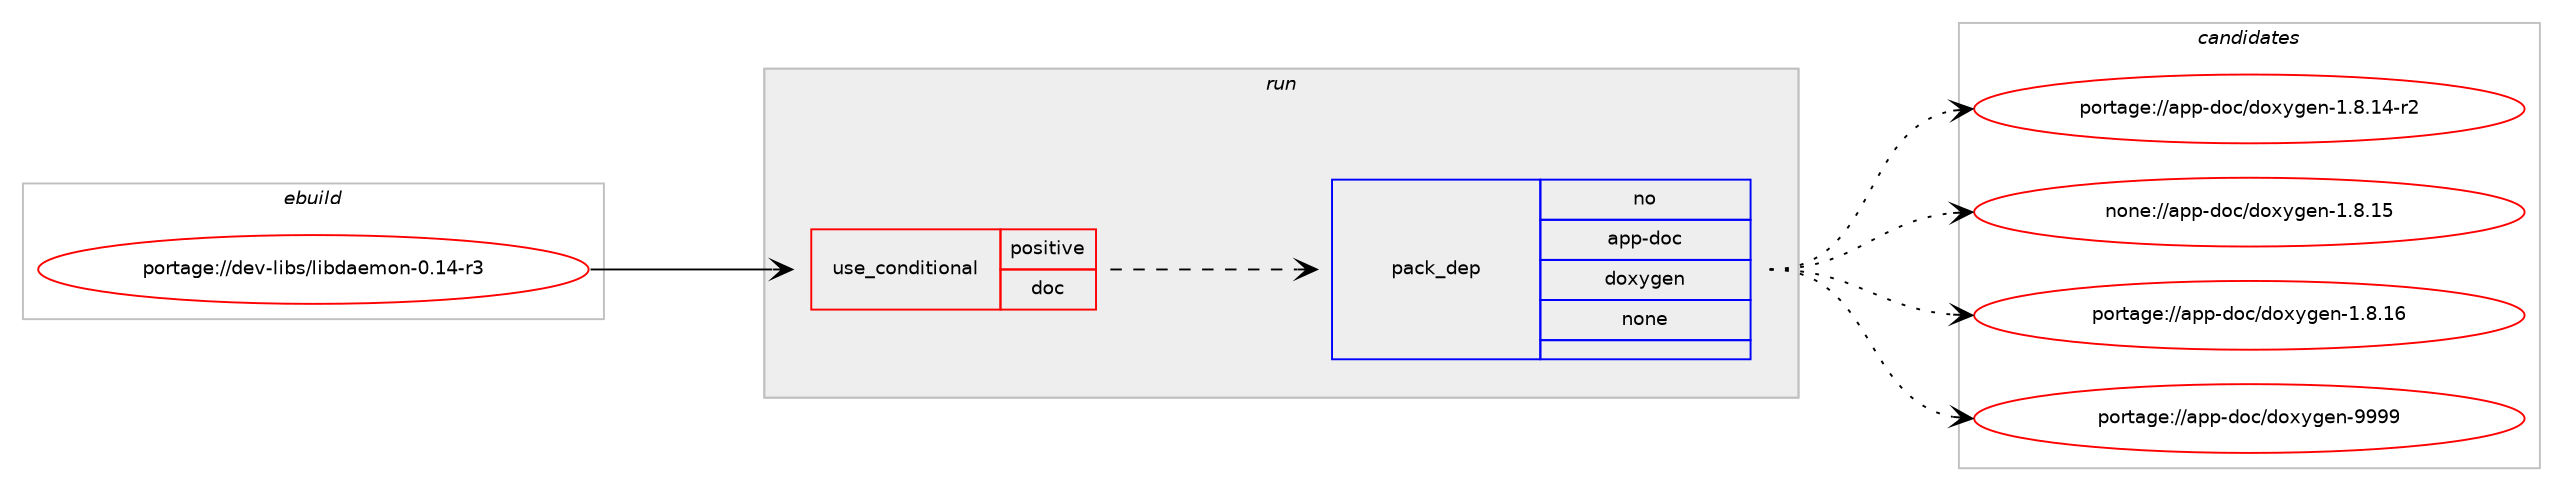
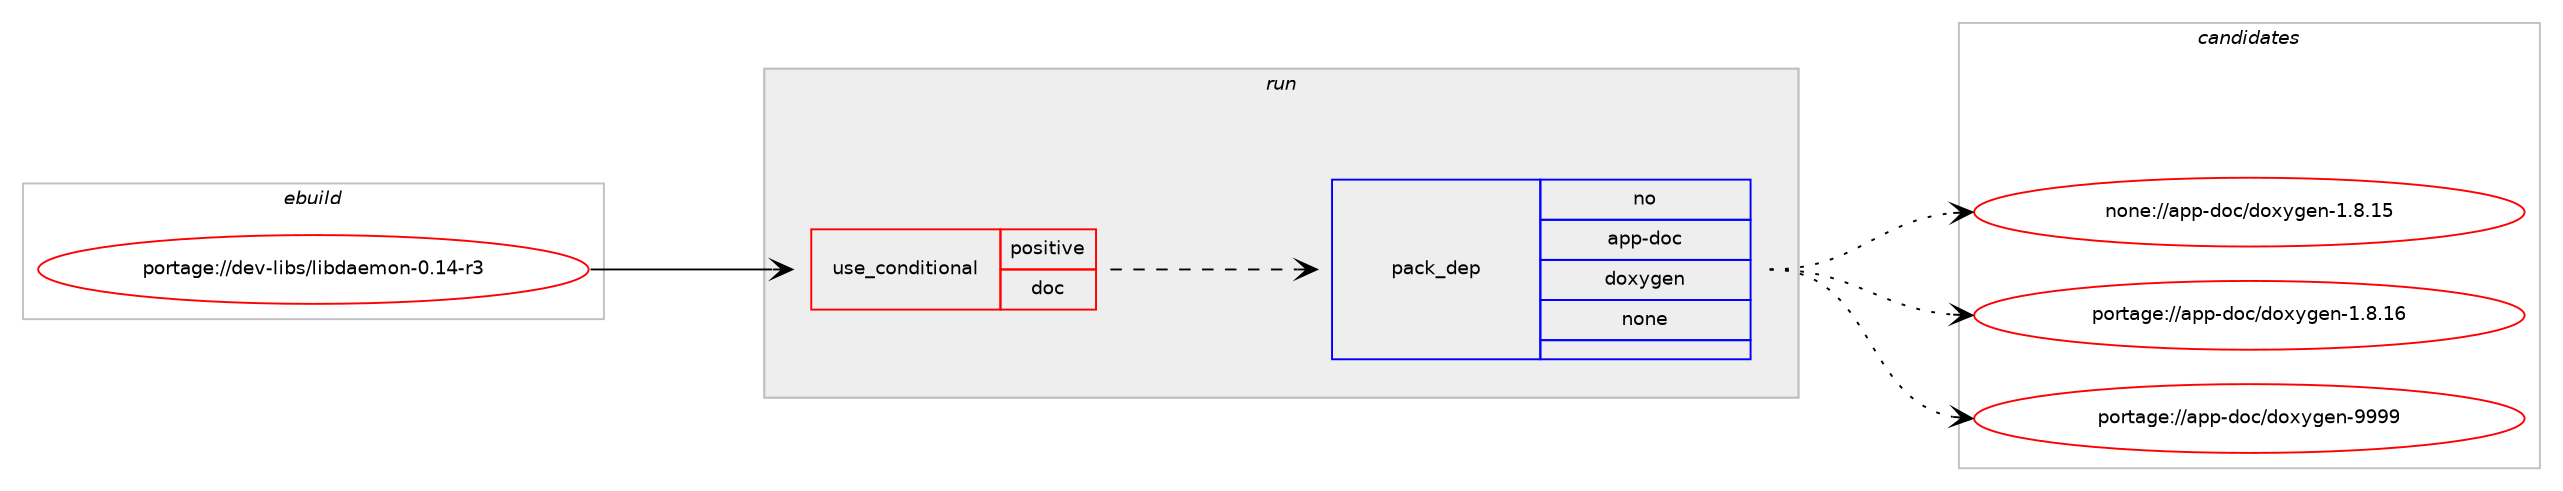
node "portage://app-doc/doxygen-1.8.14-r2": removed
